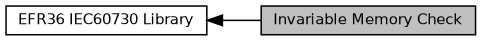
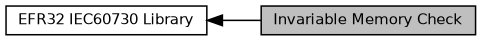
node "EFR36 IEC60730 Library": label "EFR36 IEC60730 Library" -> "EFR32 IEC60730 Library"
